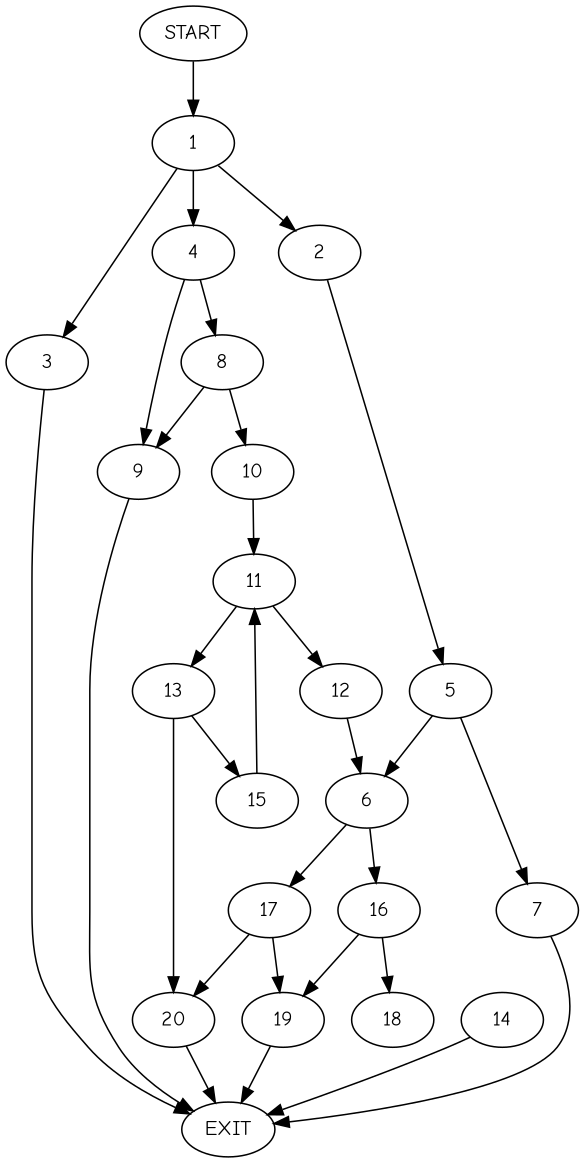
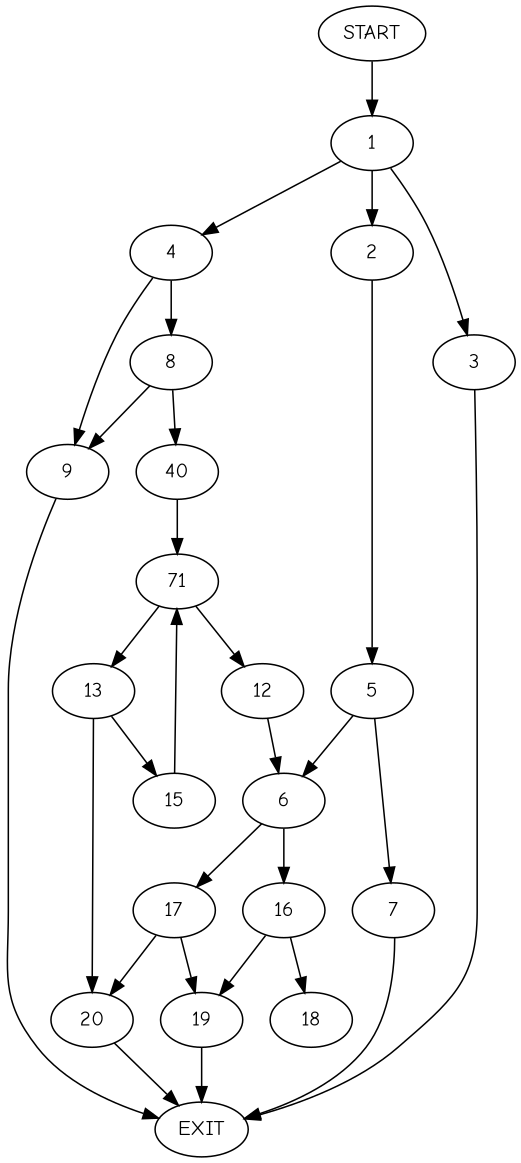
node "10": label "10" -> "40"
node "11": label "11" -> "71"
node "14": removed
